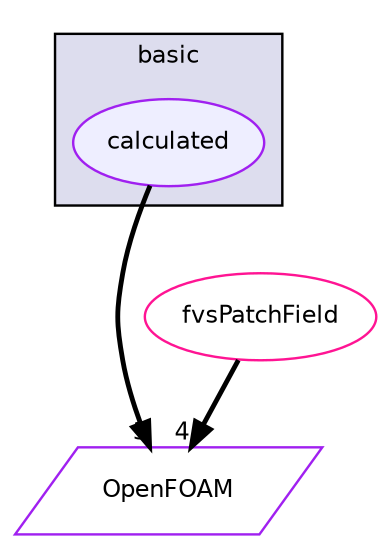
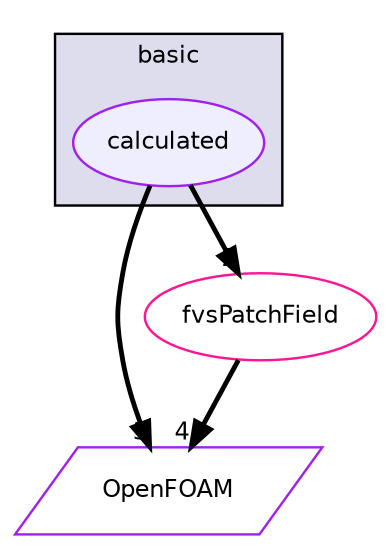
edge "calculated" -> "fvsPatchField": added
